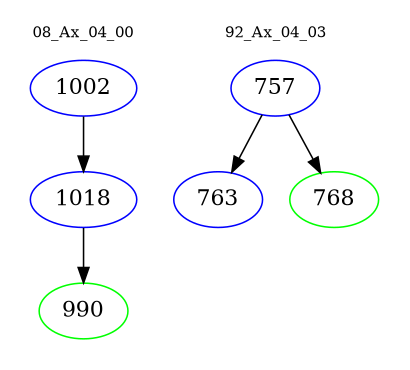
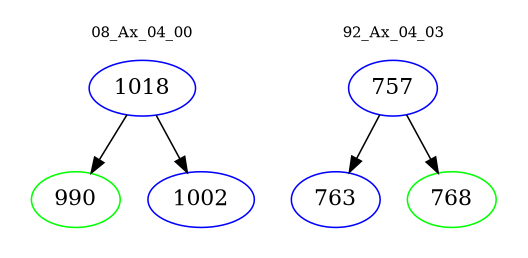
edge "1002" -> "1018": reversed
